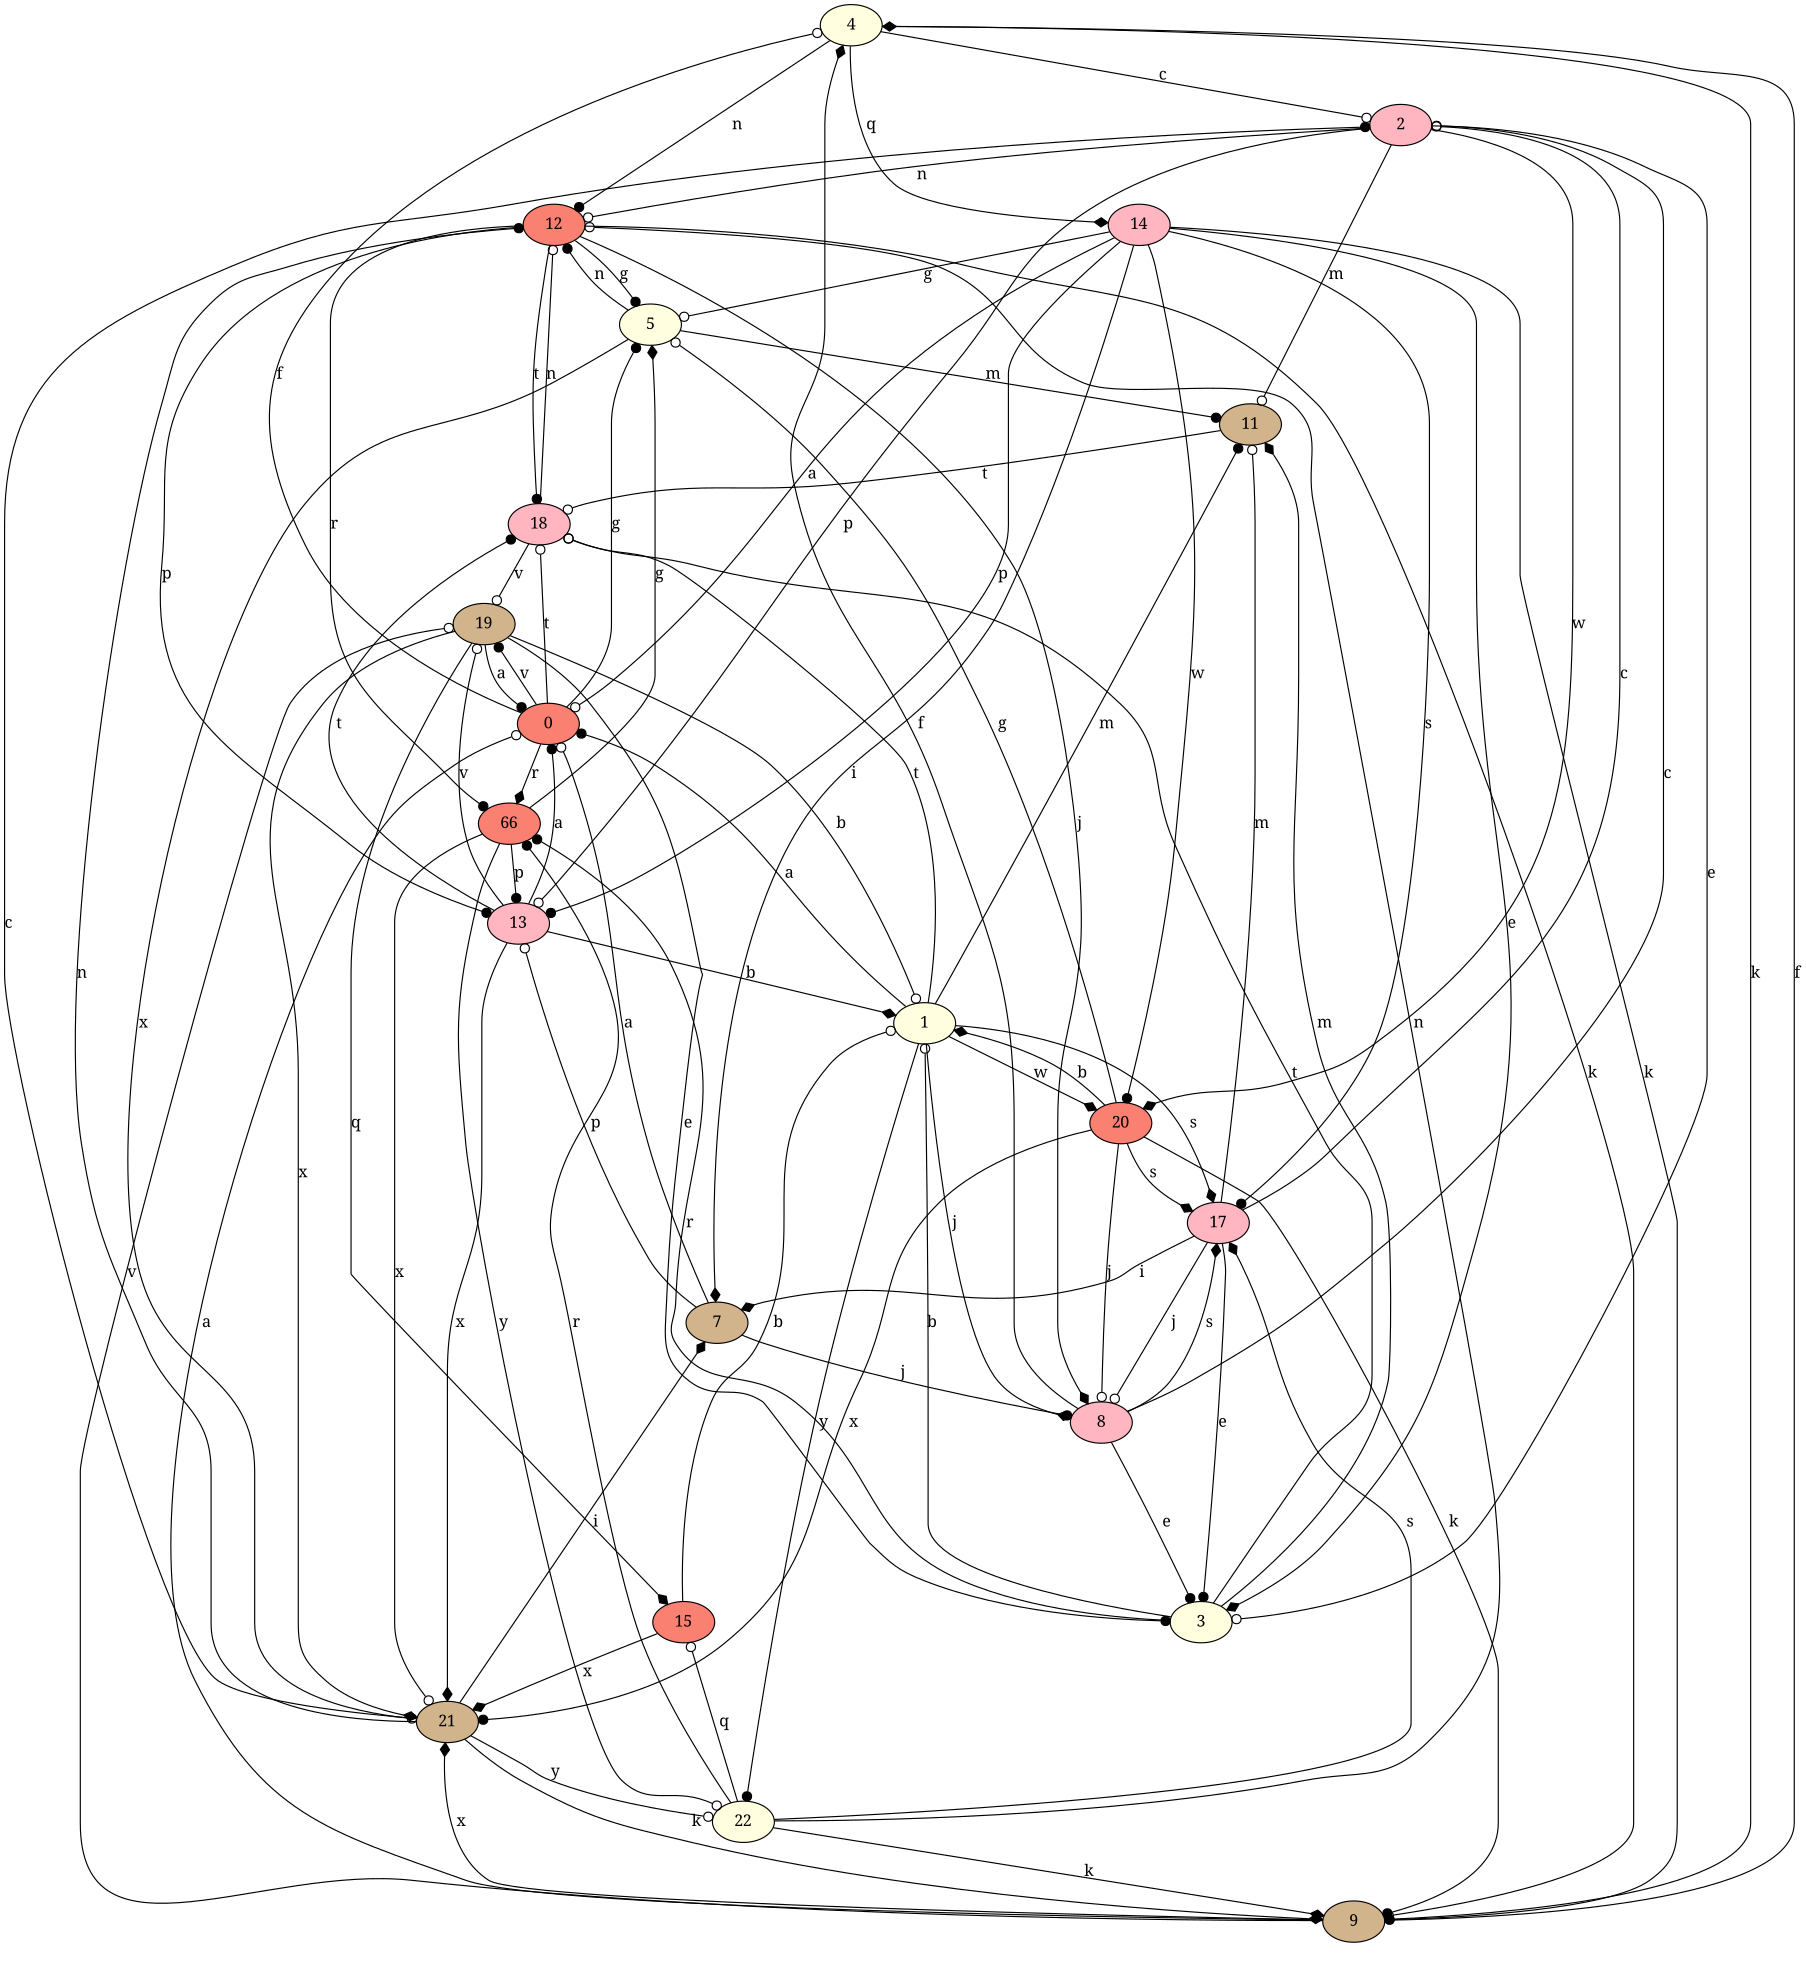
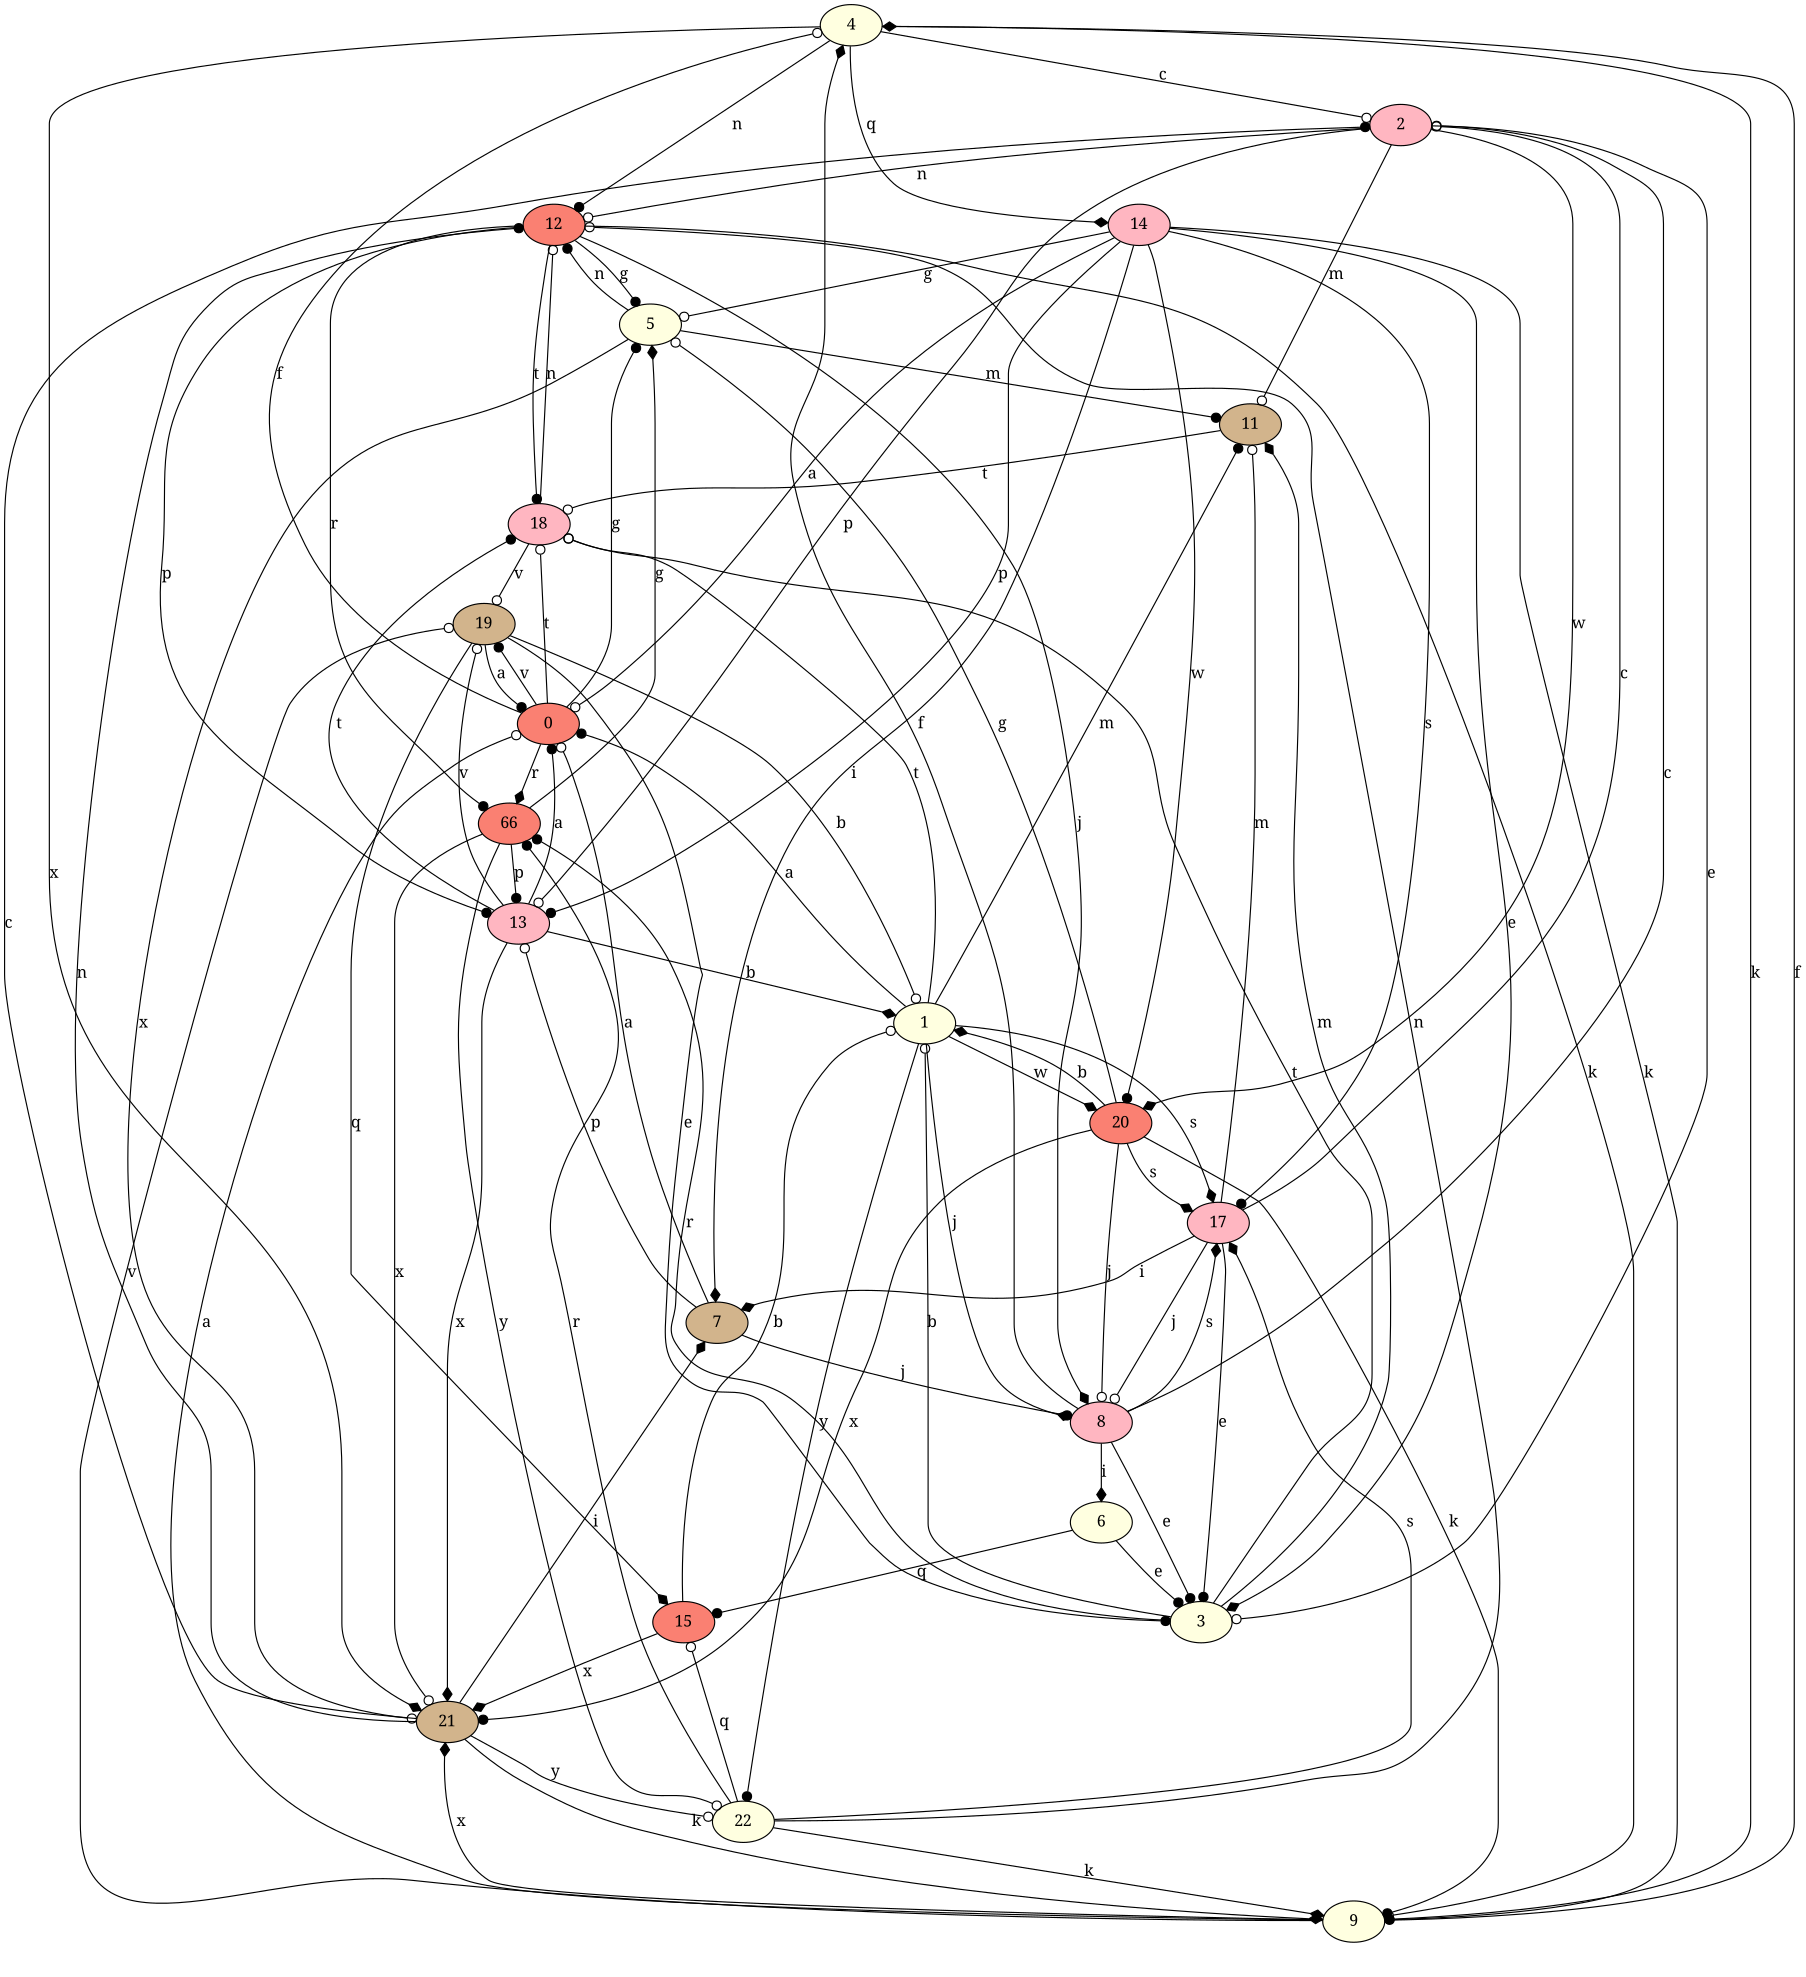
edge "19" -> "21": now "4" -> "21"
node "6": added
node "9": fillcolor tan -> lightyellow
